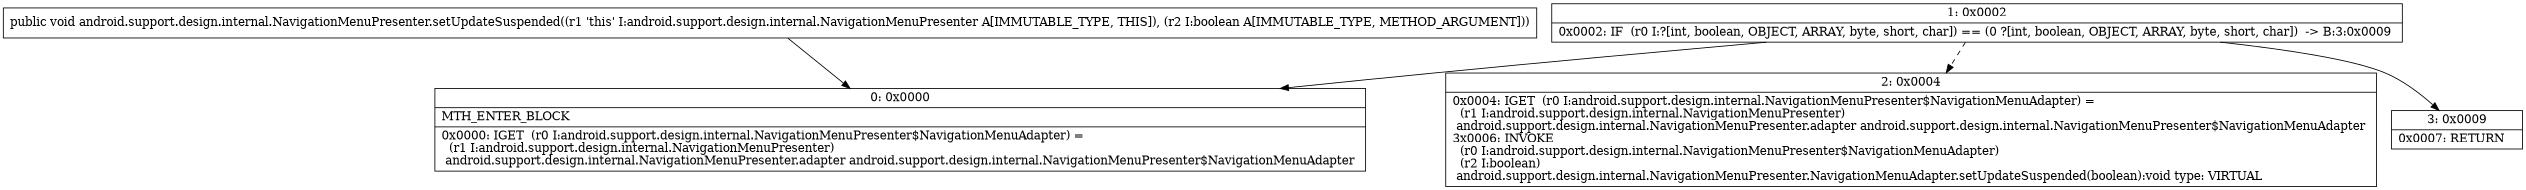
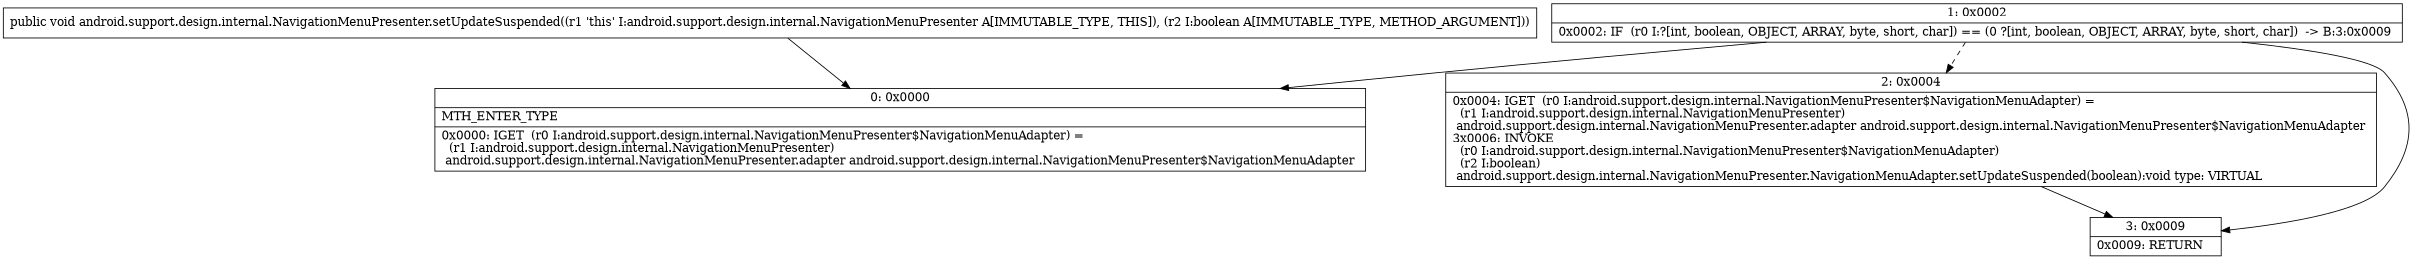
node "0: 0x0000": text "MTH_ENTER_BLOCK" -> "MTH_ENTER_TYPE"
node "3: 0x0009": text "0x0007: RETURN" -> "0x0009: RETURN"
edge "2: 0x0004" -> "3: 0x0009": added
